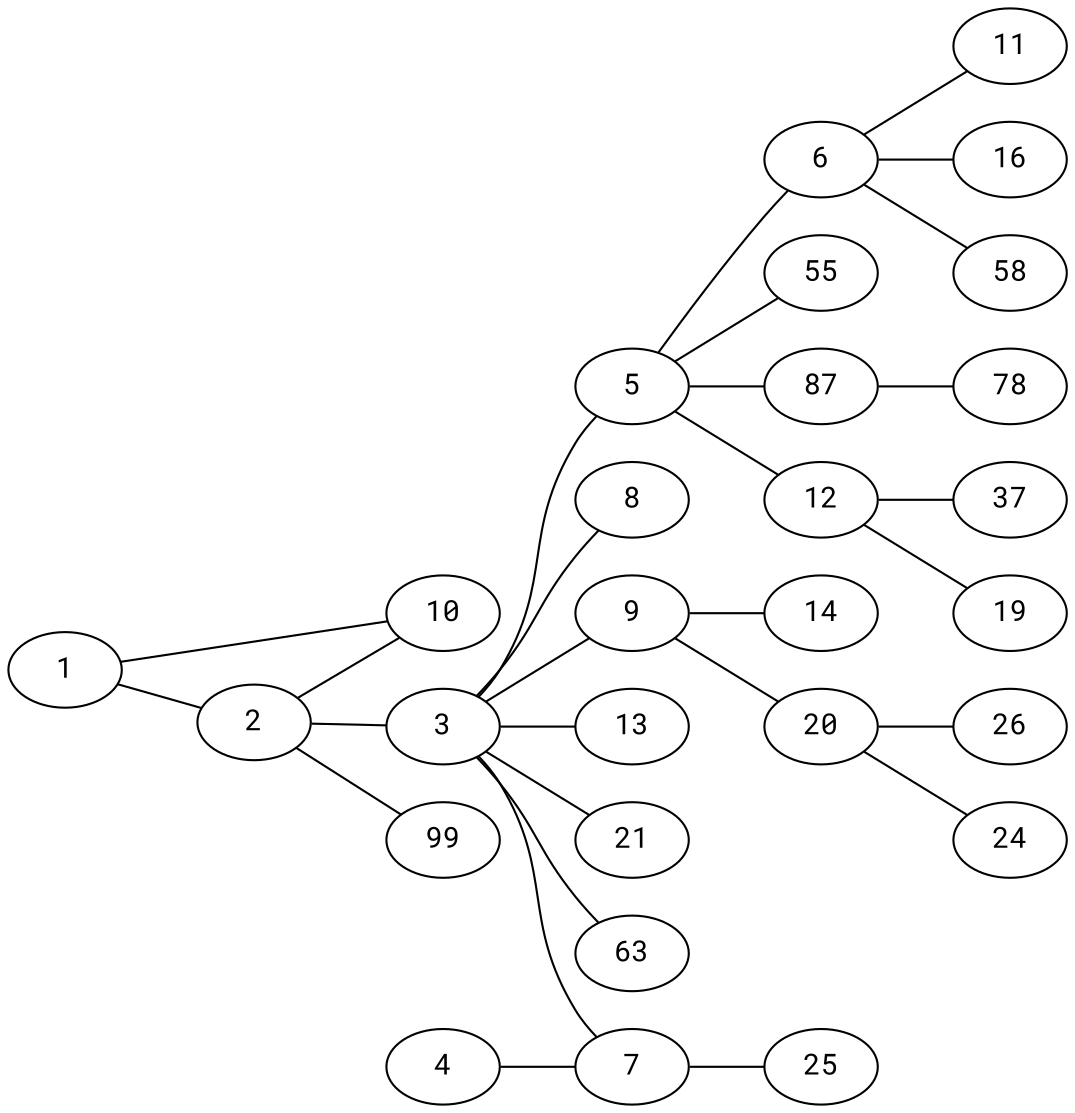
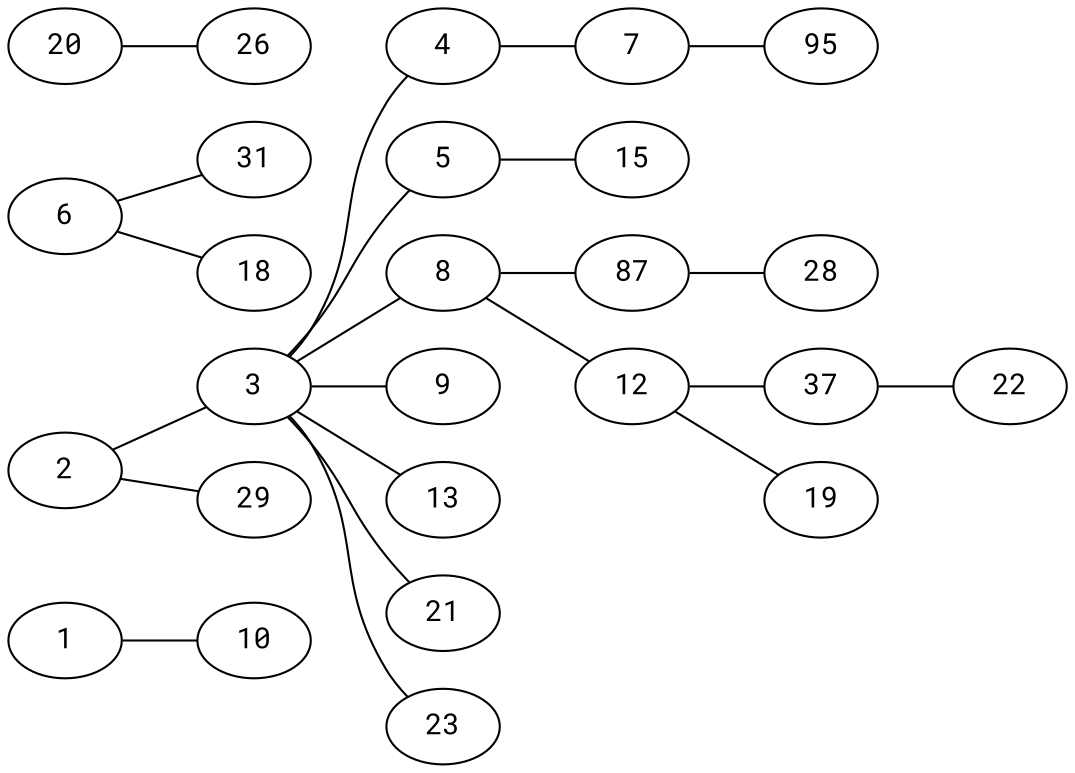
node "11": label "11" -> "31"
node "16": removed
edge "6" -- "5": removed
node "55": label "55" -> "15"
node "58": label "58" -> "18"
edge "5" -- "87": now "8" -- "87"
node "78": label "78" -> "28"
node "22": added
edge "5" -- "12": now "8" -- "12"
node "14": removed
edge "10" -- "2": removed
edge "9" -- "20": removed
edge "1" -- "2": removed
node "99": label "99" -> "29"
node "24": removed
edge "3" -- "7": now "3" -- "4"
node "63": label "63" -> "23"
node "25": label "25" -> "95"
